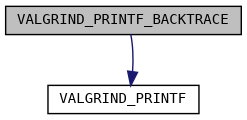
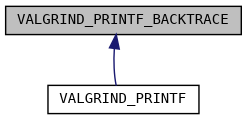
edge "VALGRIND_PRINTF_BACKTRACE" -> "VALGRIND_PRINTF": reversed
